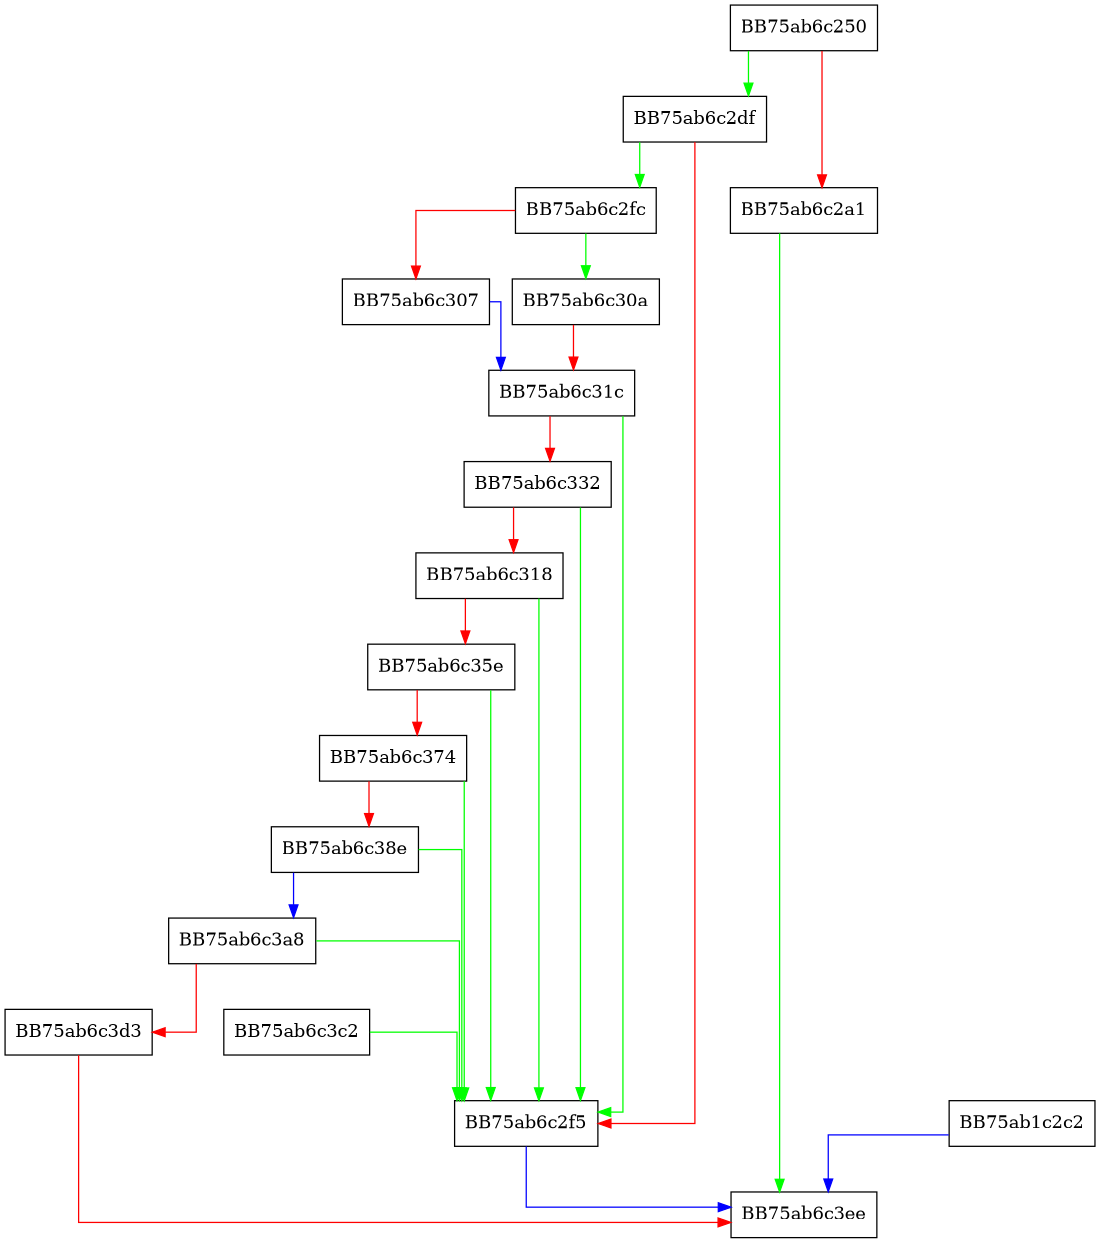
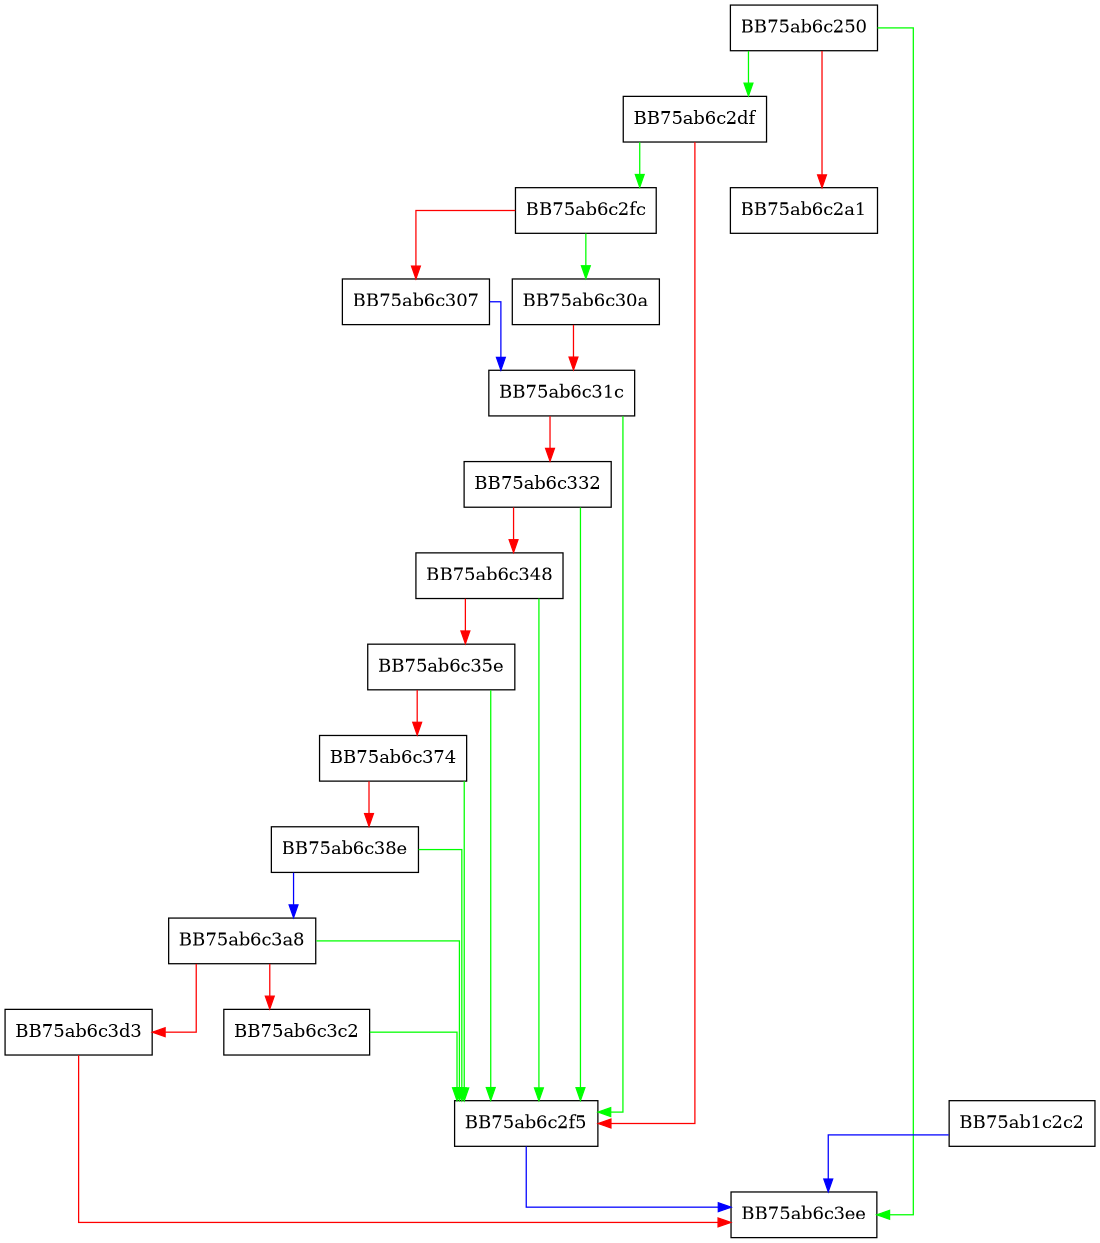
node "BB75ab6c318": label "BB75ab6c318" -> "BB75ab6c348"
edge "BB75ab6c2a1" -> "BB75ab6c3ee": now "BB75ab6c250" -> "BB75ab6c3ee"
edge "BB75ab6c3a8" -> "BB75ab6c3c2": added
